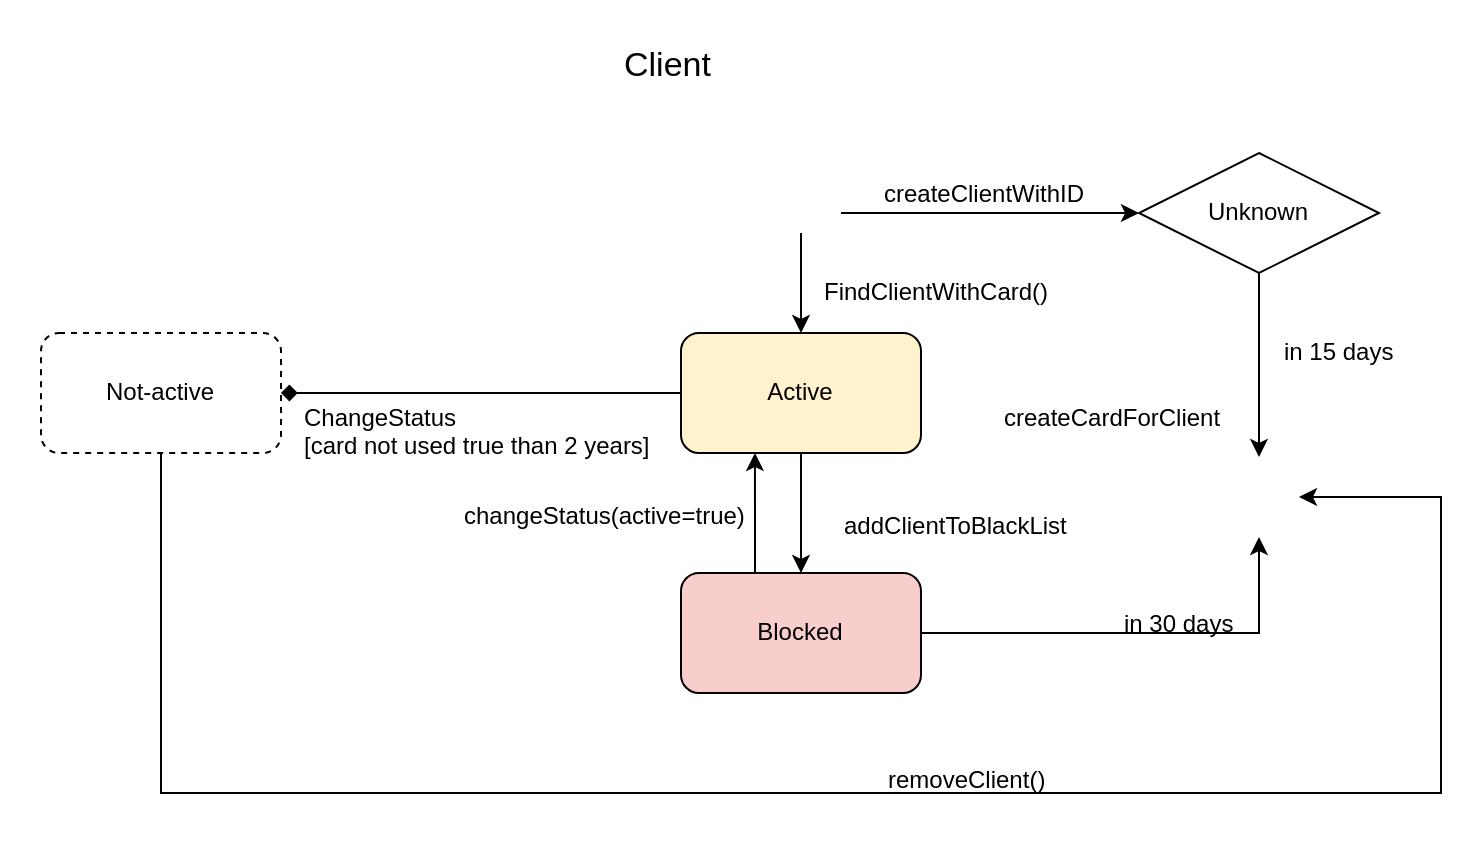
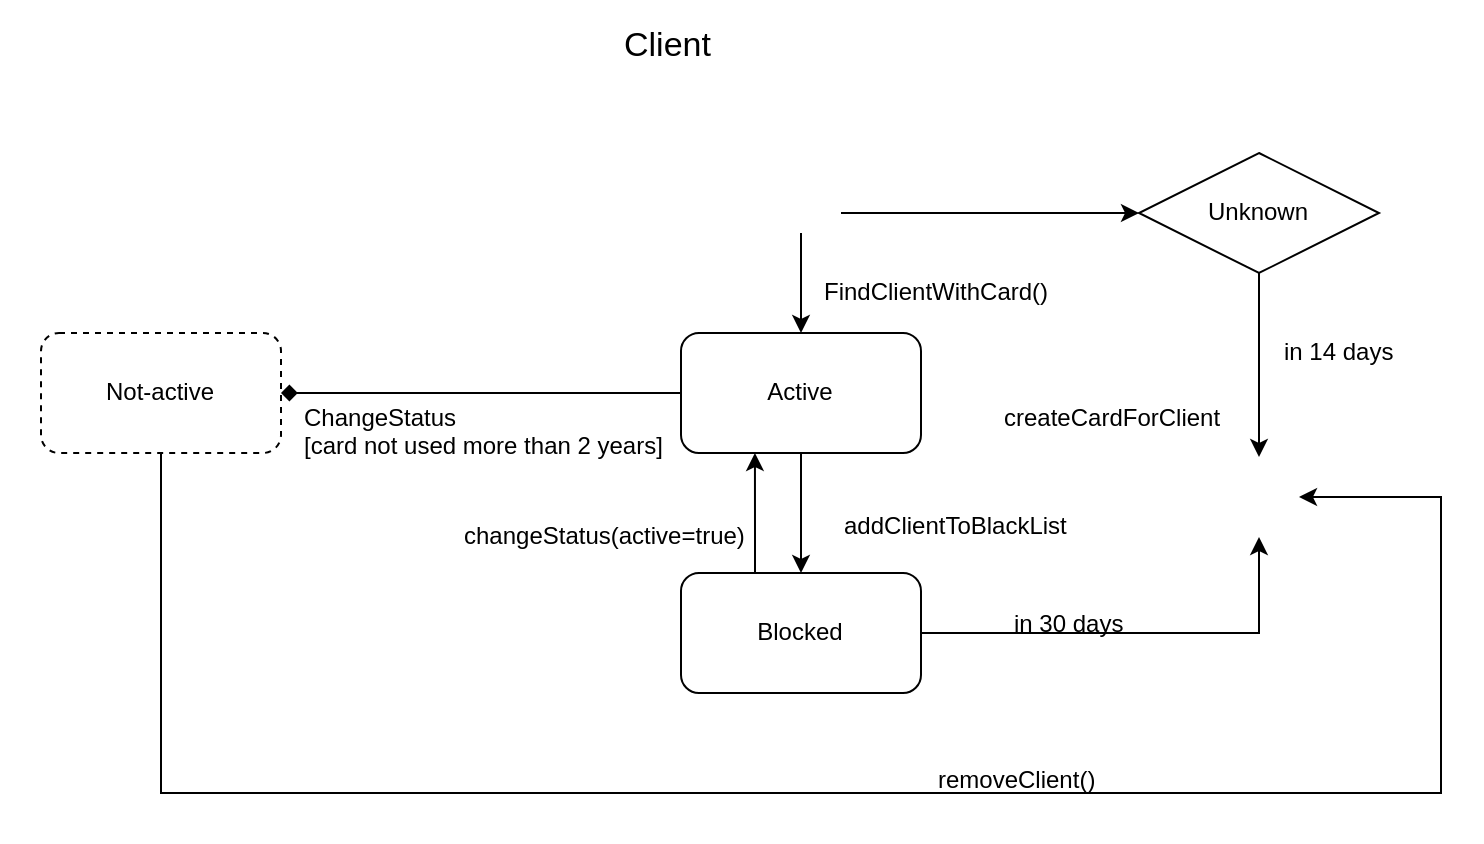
node "Client": moved (681, 61) -> (681, 41)
node "createClientWithID": removed
node "in 15 days": label "in 15 days" -> "in 14 days"
node "Active": fillcolor #fff2cc -> #ffffff
node "ChangeStatus [card not used true than 2 years]": label "ChangeStatus [card not used true than 2 years]" -> "ChangeStatus [card not used more than 2 years]"
node "changeStatus(active=true)": moved (621, 517) -> (621, 537)
node "in 30 days": moved (1191, 625) -> (1081, 625)
node "Blocked": fillcolor #f8cecc -> #ffffff
node "removeClient()": moved (975, 781) -> (1025, 781)
